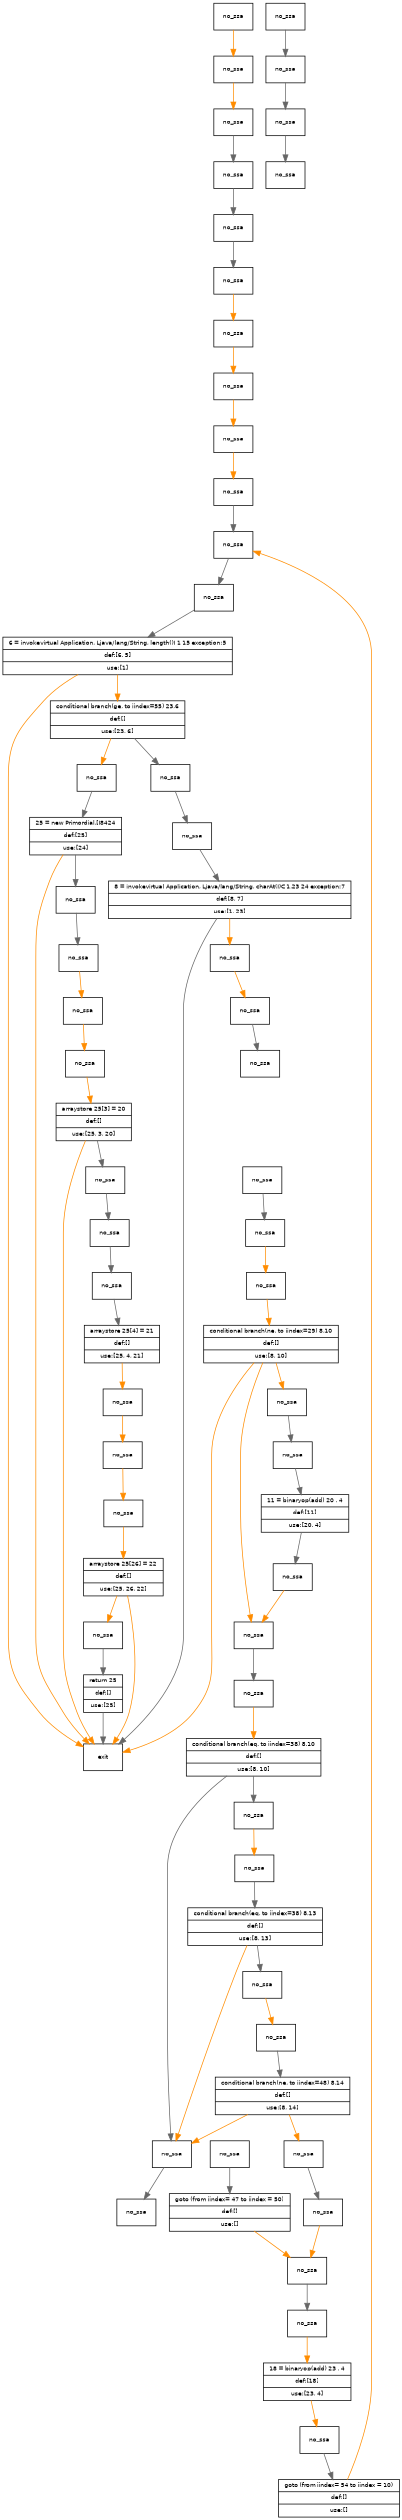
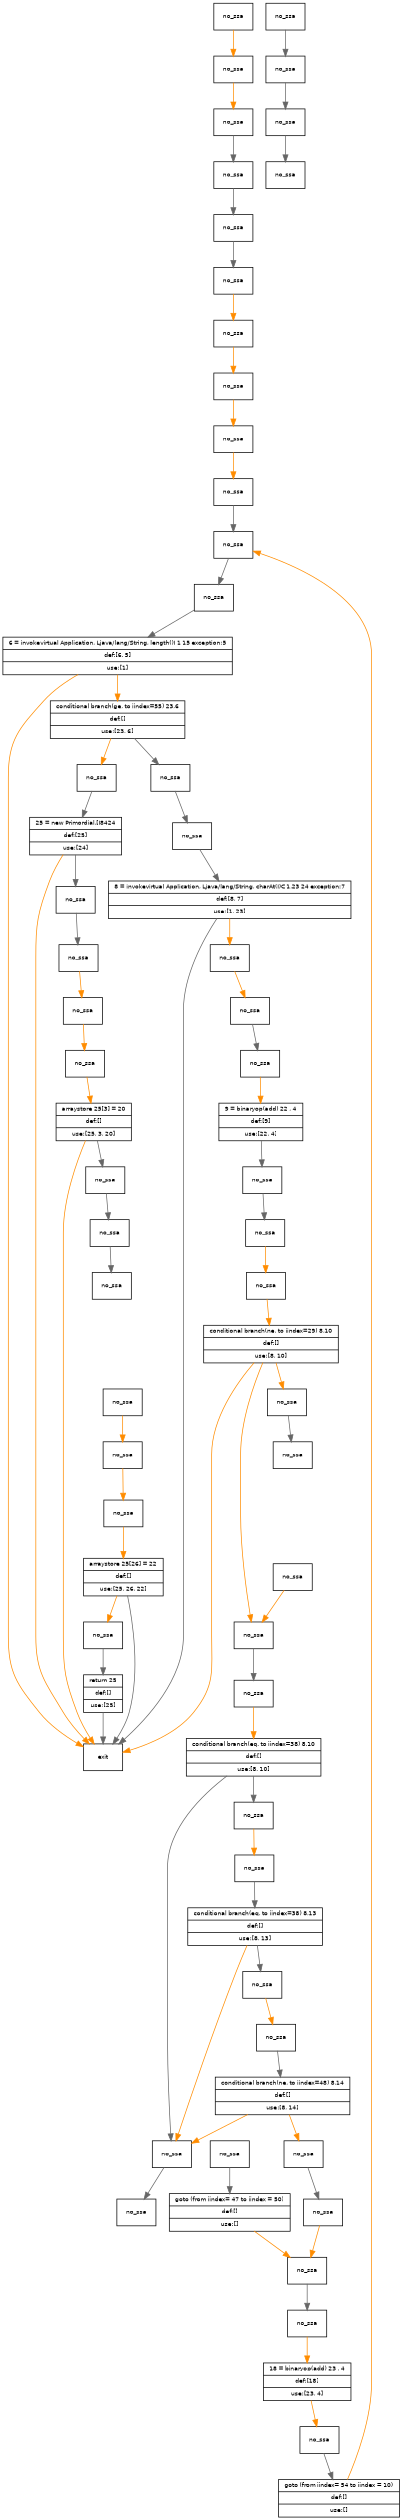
node "9 = binaryop(add) 22 , 4": added
node "arraystore 25[4] = 21": removed
node "11 = binaryop(add) 20 , 4": removed
edge "arraystore 25[26] = 22" -> "exit": color darkorange -> gray40
